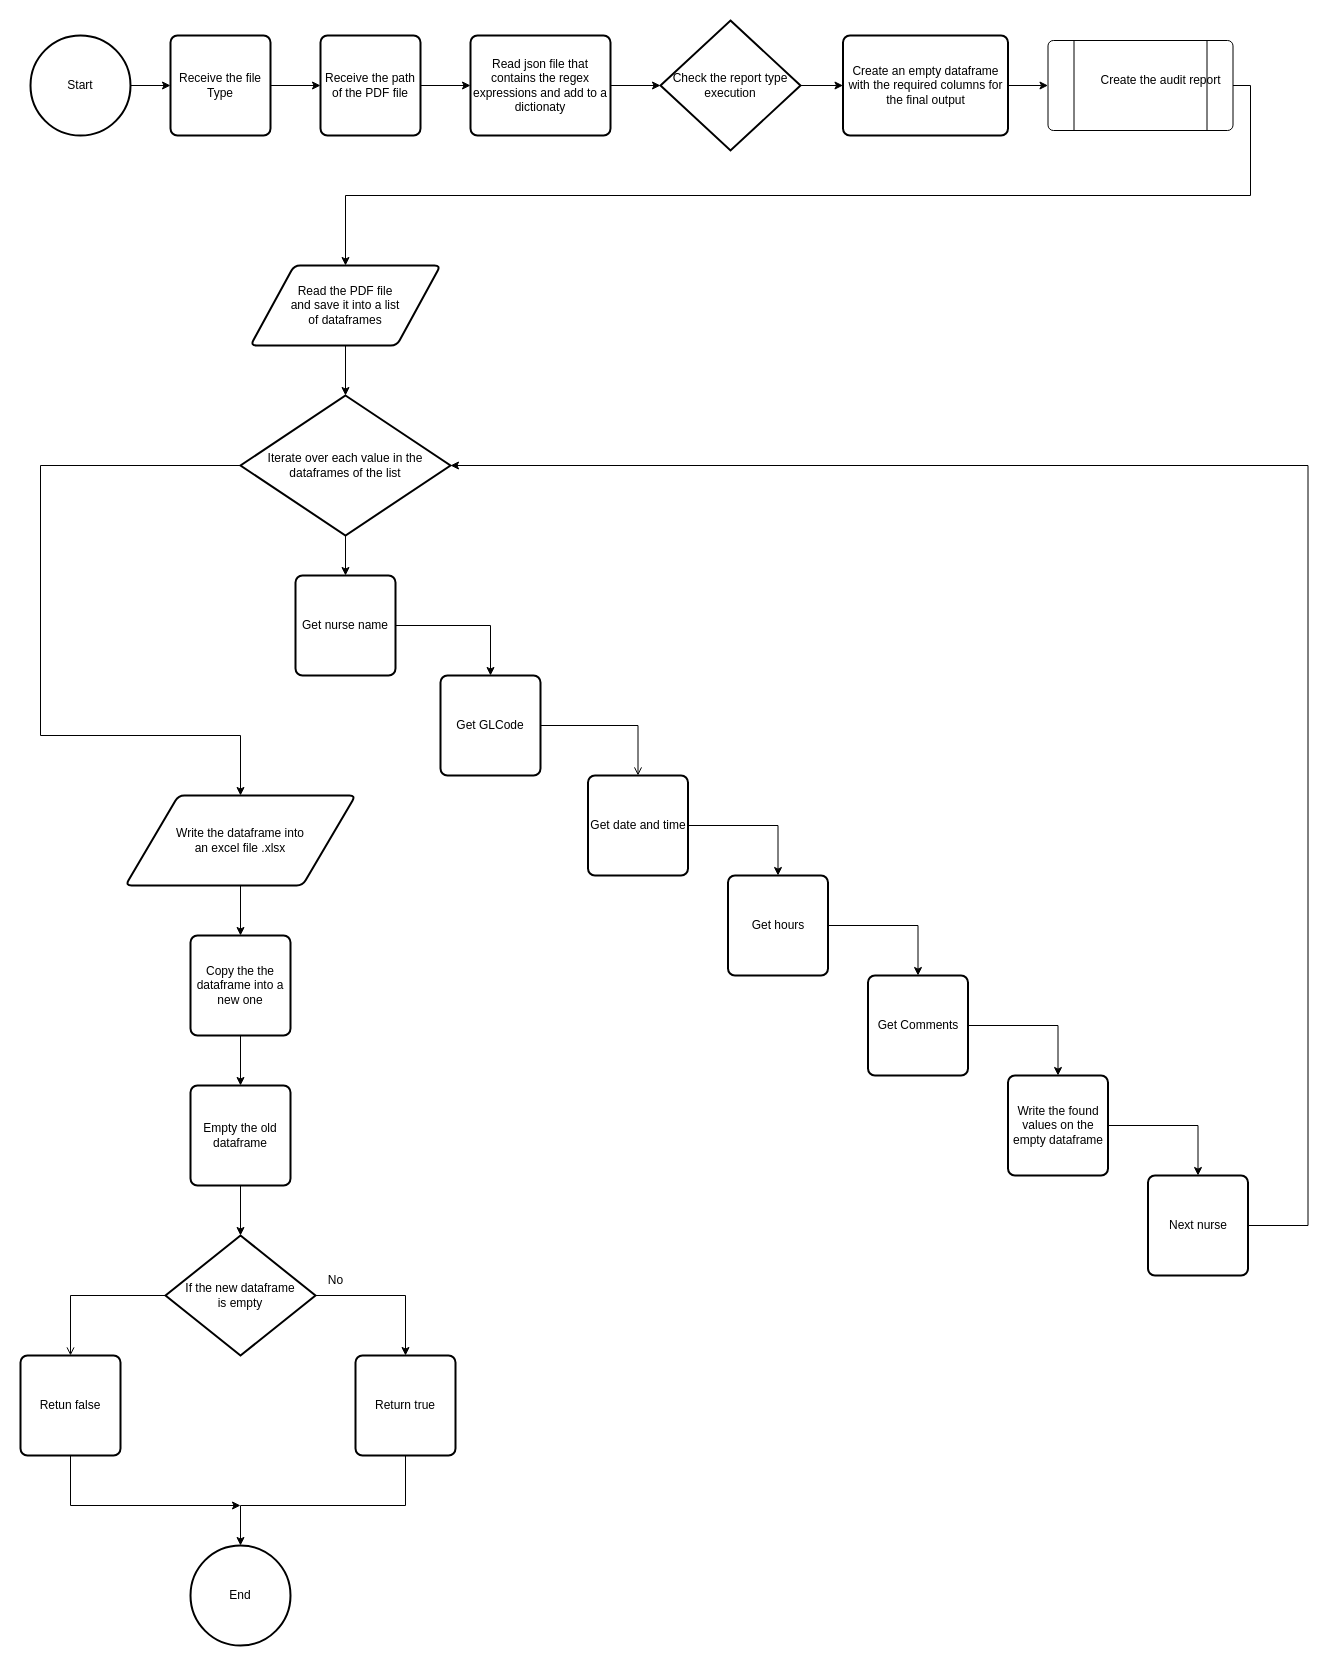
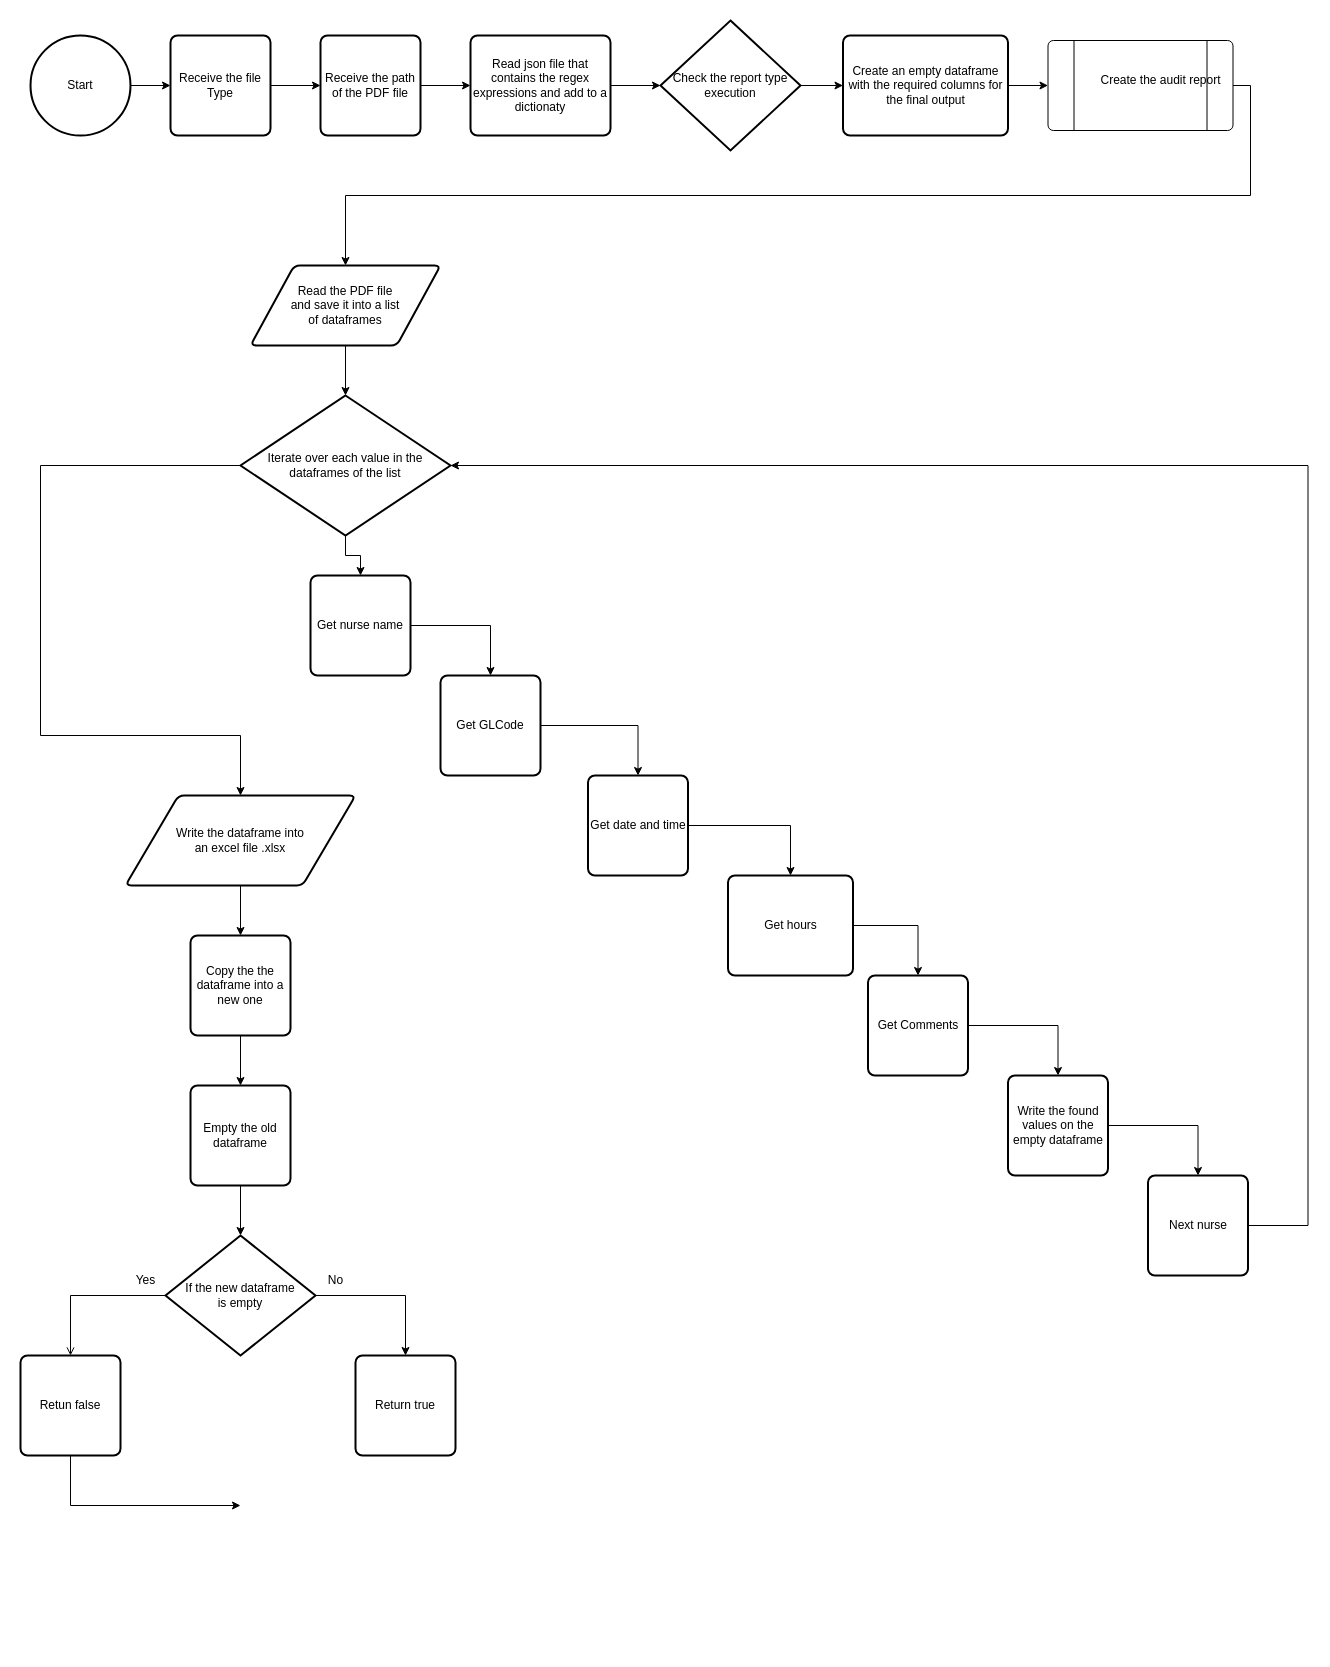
node "Get nurse name": moved (346, 626) -> (361, 626)
edge "Get GLCode" -> "Get date and time": arrowhead open -> classic
node "Get hours": size 100x100 -> 125x100
node "Yes": added
edge "Return true" -> "End": removed
node "End": removed
